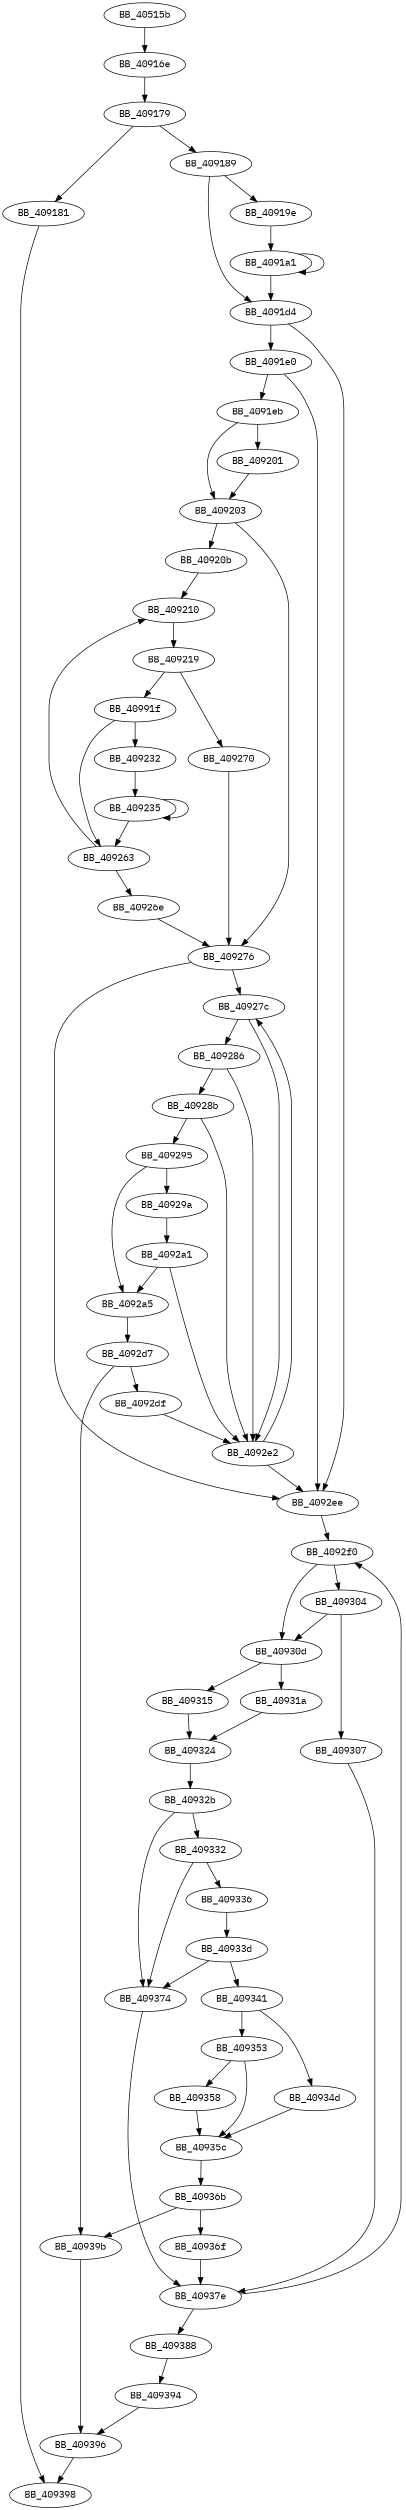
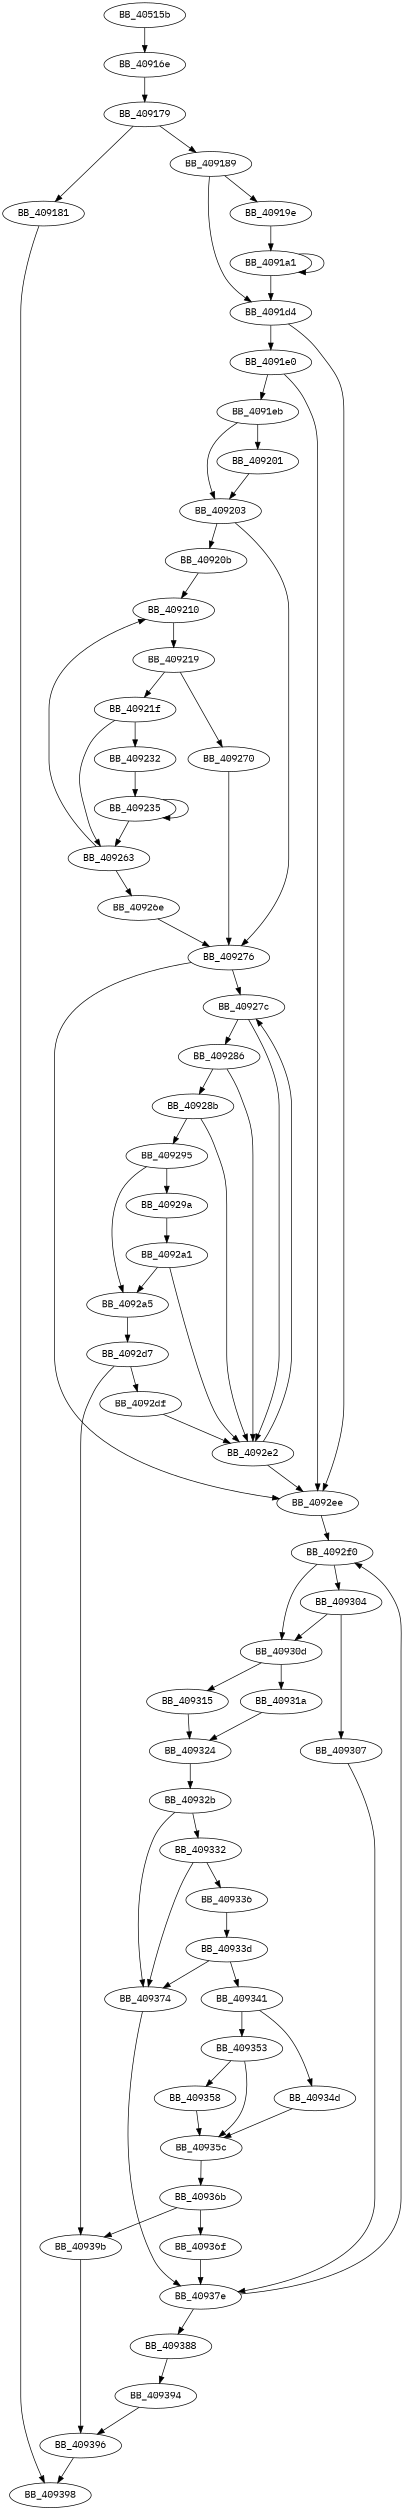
node "BB_40991f": label "BB_40991f" -> "BB_40921f"
